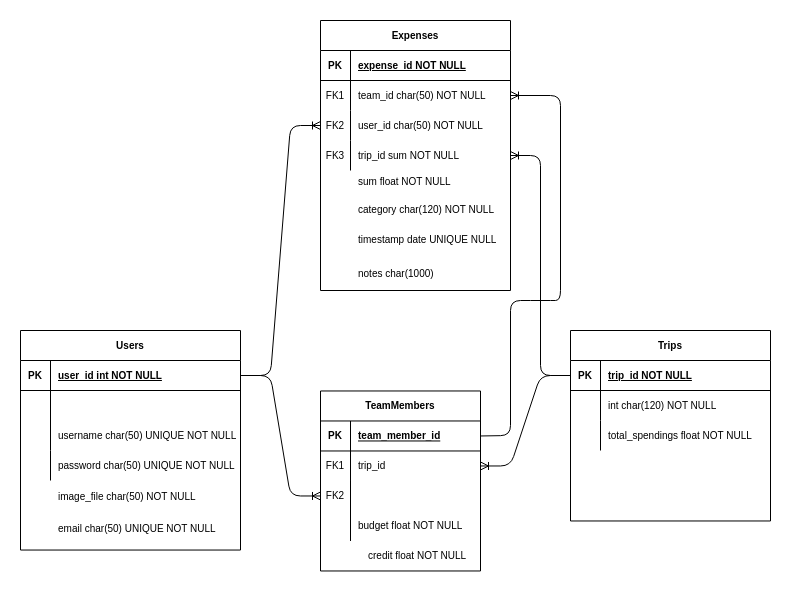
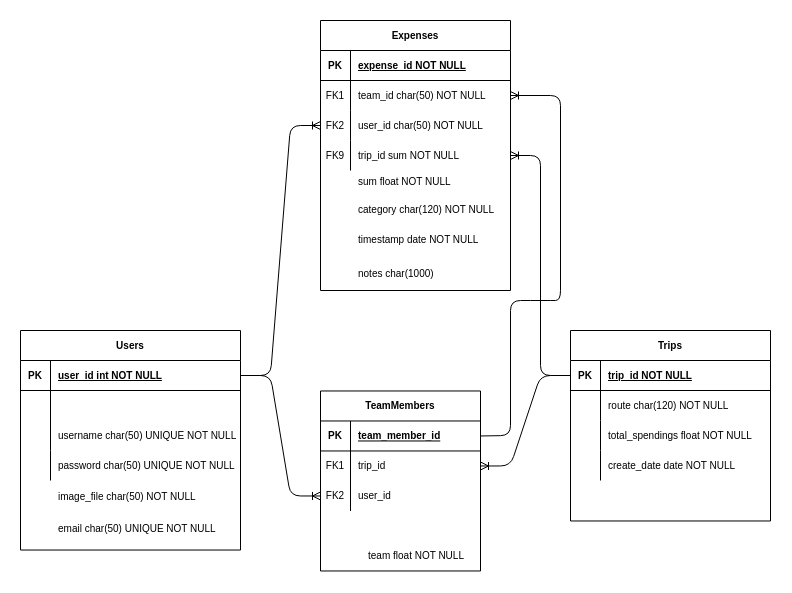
node "FK3": label "FK3" -> "FK9"
node "timestamp date UNIQUE NULL": label "timestamp date UNIQUE NULL" -> "timestamp date NOT NULL"
node "int char(120) NOT NULL": label "int char(120) NOT NULL" -> "route char(120) NOT NULL"
node "create_date date NOT NULL": added
node "user_id": added
node "budget float NOT NULL": removed
node "credit float NOT NULL": label "credit float NOT NULL" -> "team float NOT NULL"
